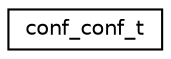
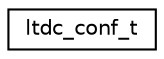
node "conf_conf_t": label "conf_conf_t" -> "ltdc_conf_t"
